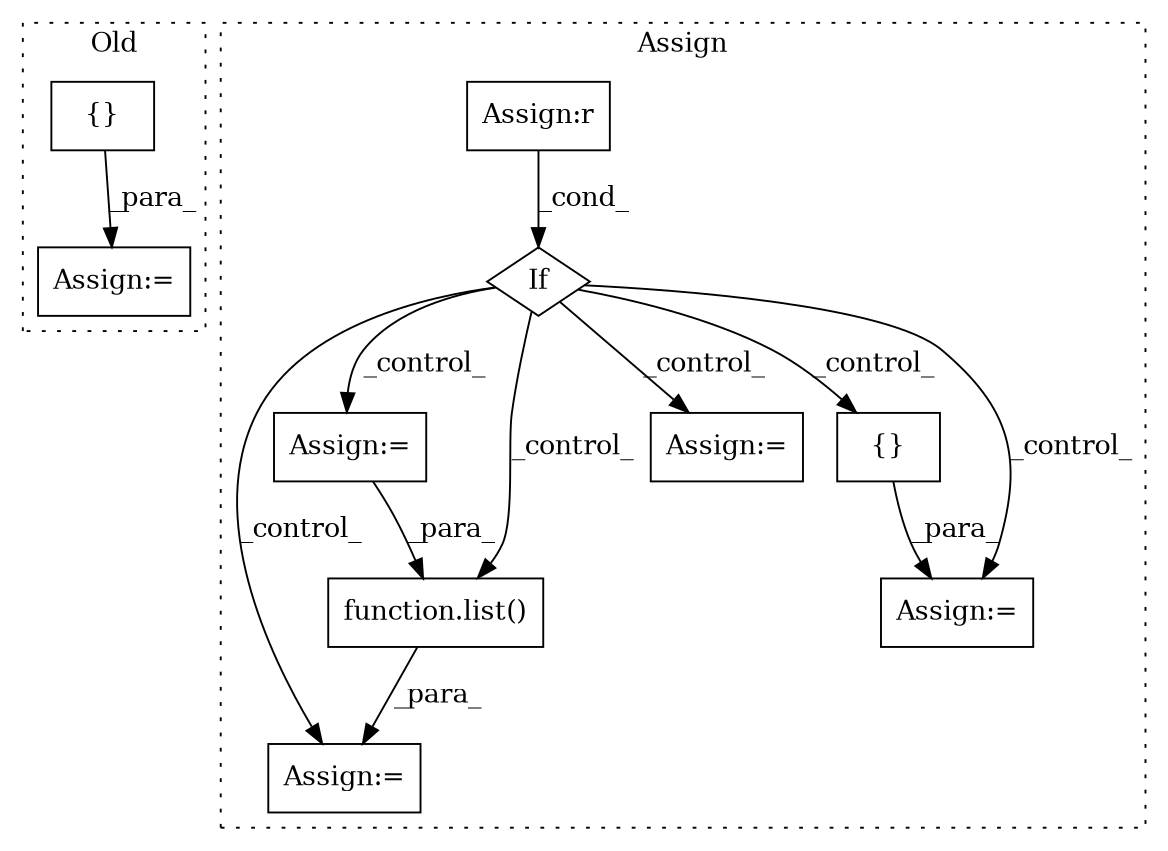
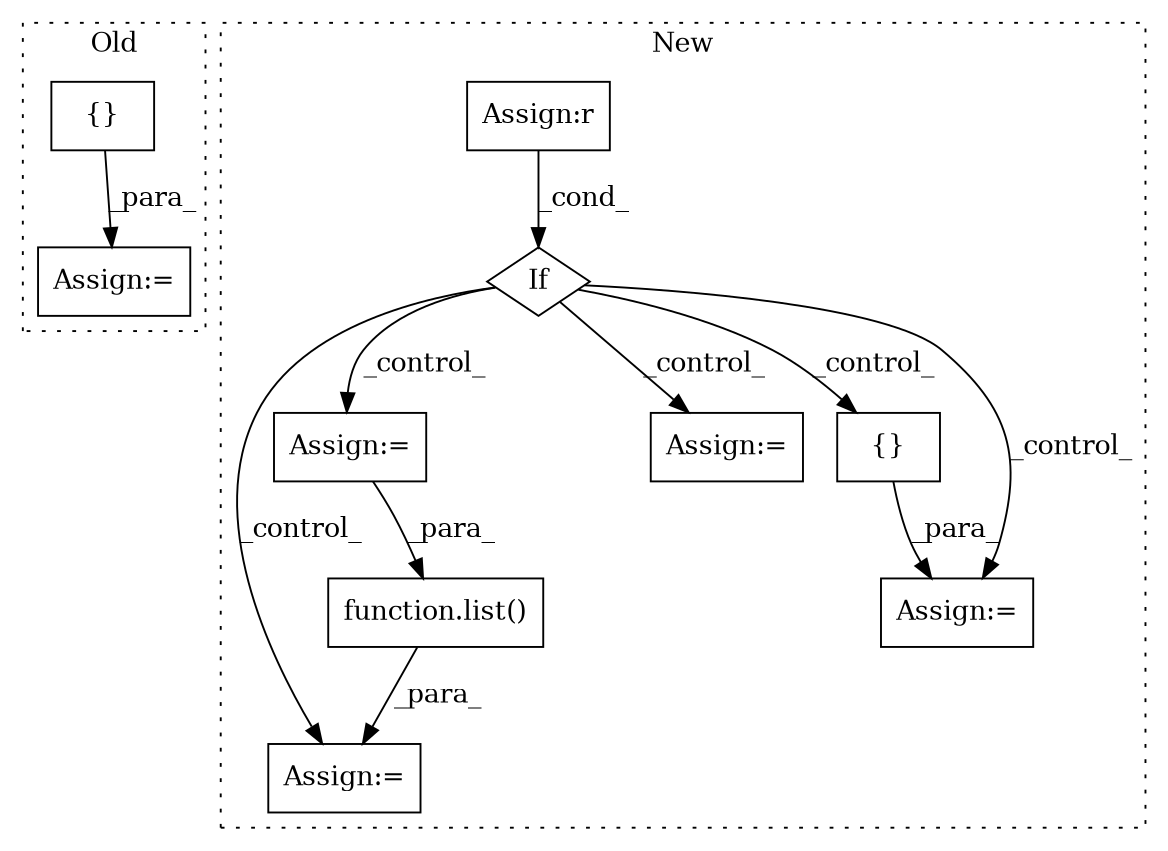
cluster "Assign": label "Assign" -> "New"
edge "If" -> "function.list()": removed, label "_control_"
